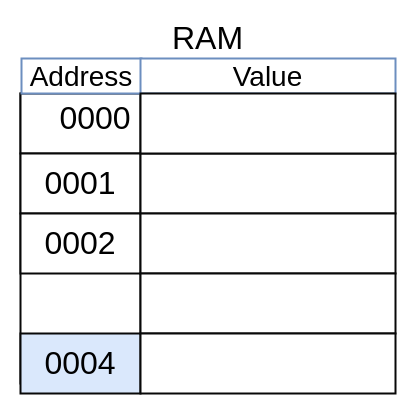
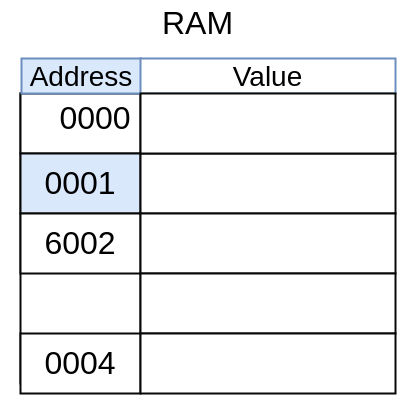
node "RAM": moved (208, 38) -> (198, 23)
node "Address": fillcolor #ffffff -> #dae8fc
node "0001": fillcolor #ffffff -> #dae8fc
node "0002": label "0002" -> "6002"
node "0004": fillcolor #dae8fc -> #ffffff
